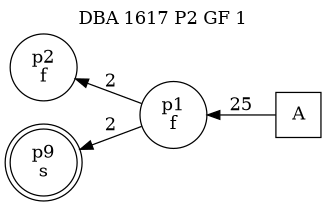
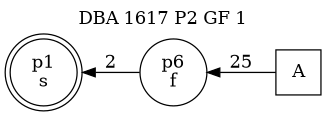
node "p2 f": removed
node "p1 f": label "p1 f" -> "p6 f"
node "p9 s": label "p9 s" -> "p1 s"
